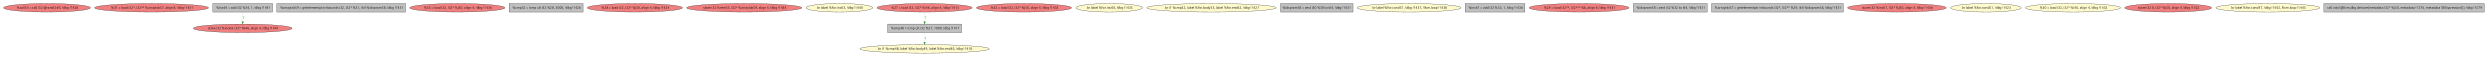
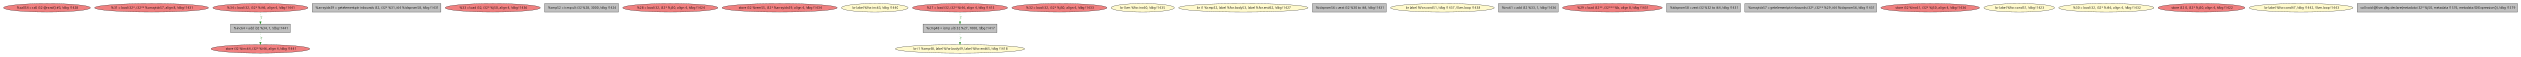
node "%34 = load i32, i32* %i46, align 4, !dbg !1441": added
node "br label %for.inc60, !dbg !1435": label "br label %for.inc60, !dbg !1435" -> "br llvm %for.inc60, !dbg !1435"
node "%idxprom56 = zext i30 %30 to i64, !dbg !1431": label "%idxprom56 = zext i30 %30 to i64, !dbg !1431" -> "%idxprom56 = zext i32 %30 to i64, !dbg !1431"
